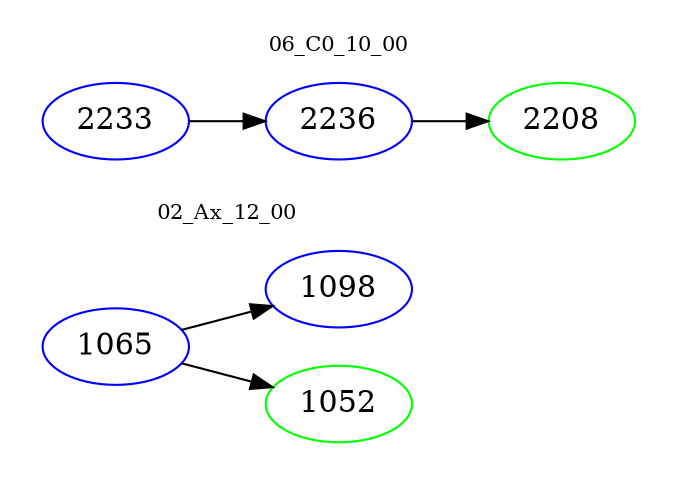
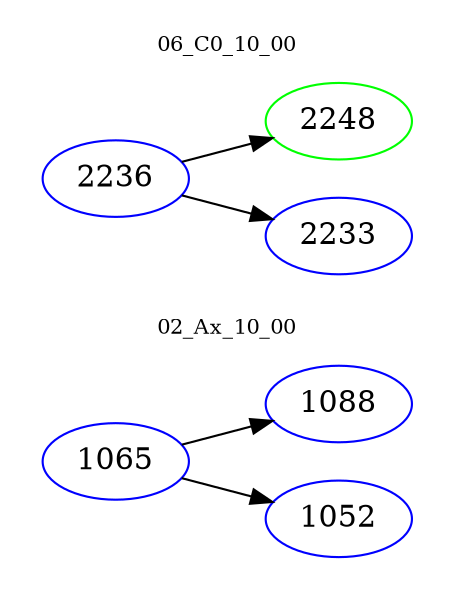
edge "2233" -> "2236": reversed
node "2208": label "2208" -> "2248"
cluster "02_Ax_12_00": label "02_Ax_12_00" -> "02_Ax_10_00"
node "1098": label "1098" -> "1088"
node "1052": color green -> blue
